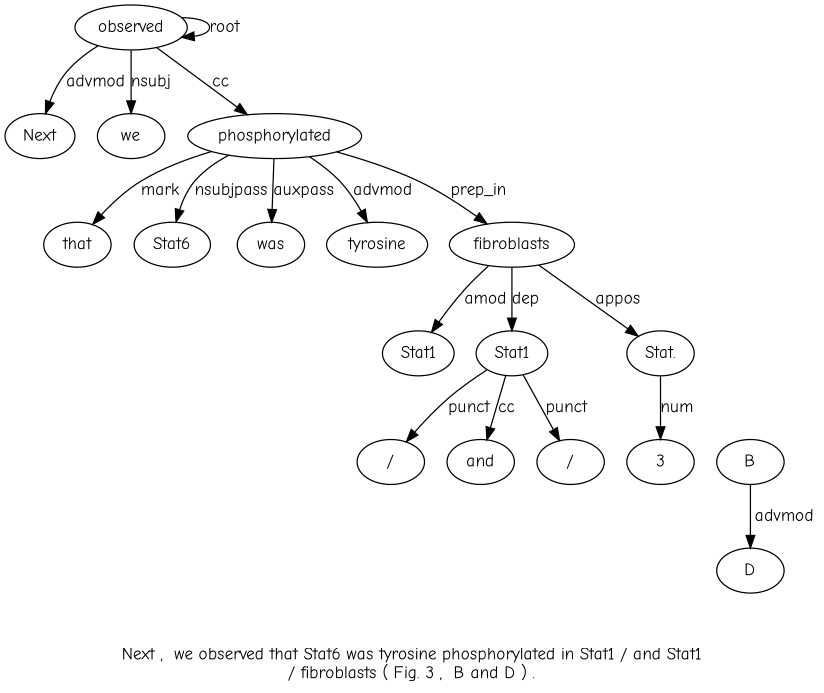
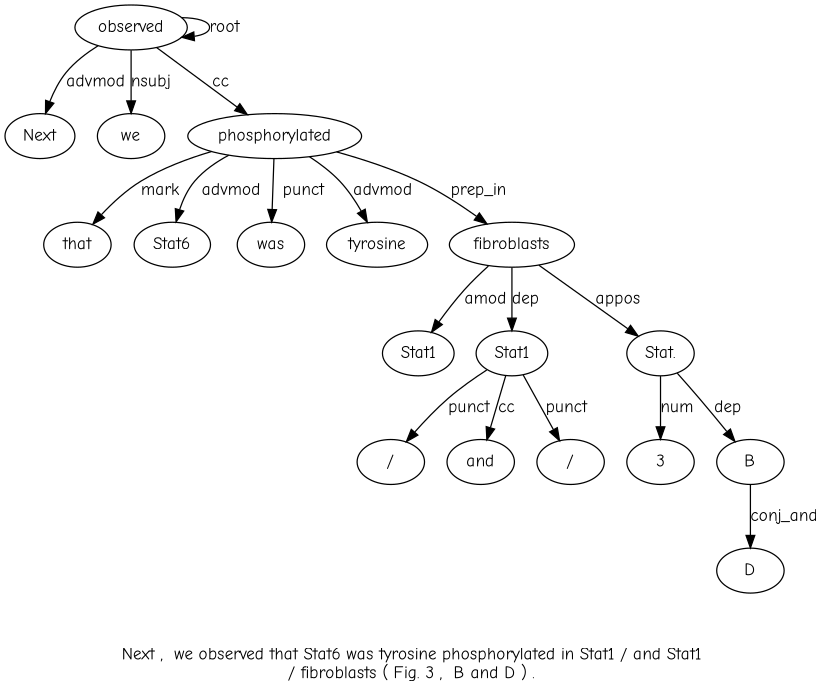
edge "phosphorylated" -> "Stat6": label "nsubjpass" -> "advmod"
edge "phosphorylated" -> "was": label "auxpass" -> "punct"
edge "Stat." -> "B": added, label "dep"
edge "B" -> "D": label "advmod" -> "conj_and"
